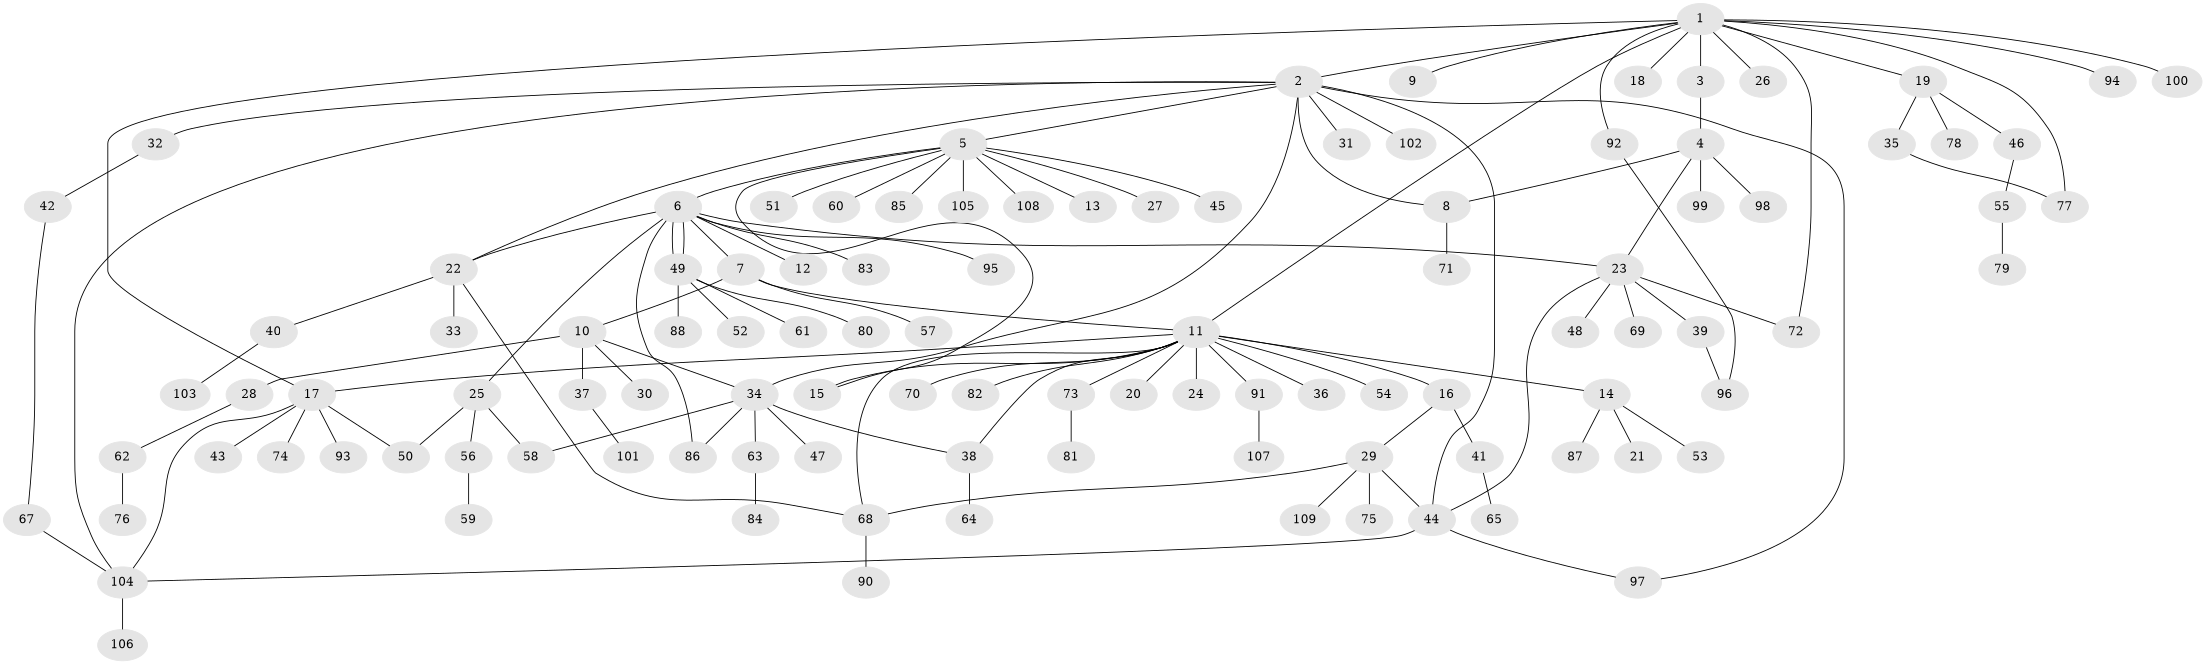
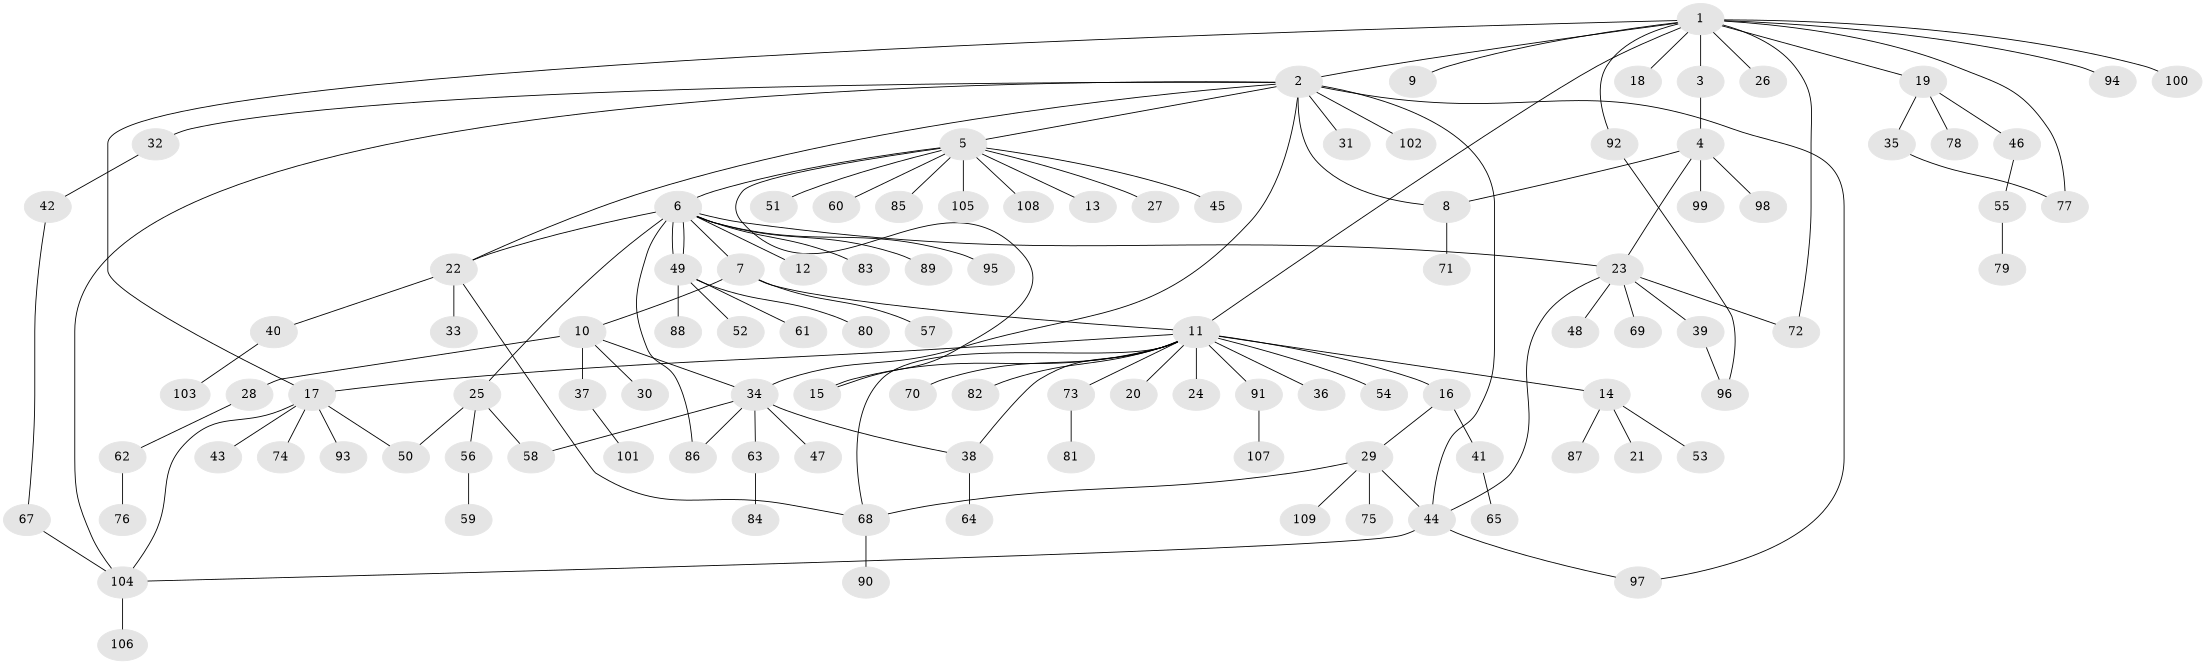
node "89": added
